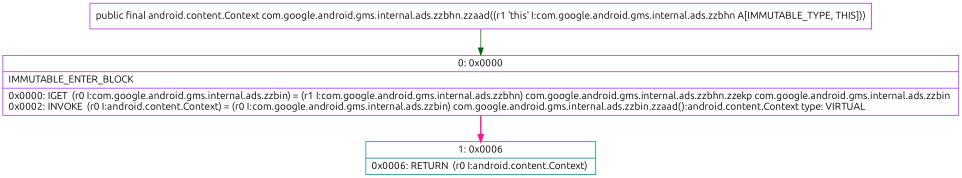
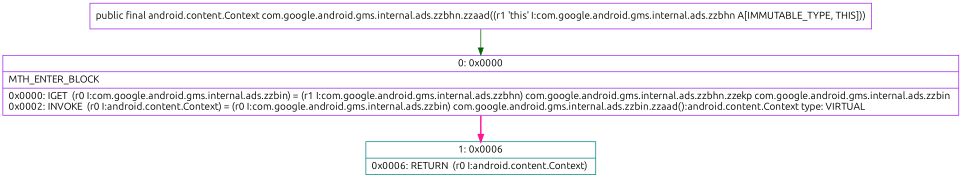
node "0: 0x0000": text "IMMUTABLE_ENTER_BLOCK" -> "MTH_ENTER_BLOCK"
